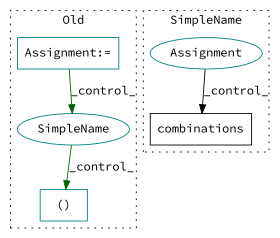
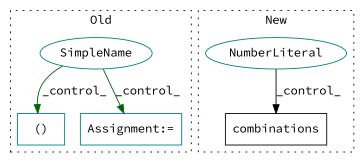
cluster "SimpleName": label "SimpleName" -> "New"
node "Assignment": label "Assignment" -> "NumberLiteral"
edge "Assignment:=" -> "SimpleName": reversed
